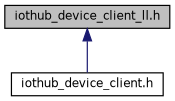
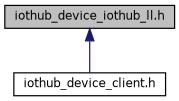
node "iothub_device_client_ll.h": label "iothub_device_client_ll.h" -> "iothub_device_iothub_ll.h"
